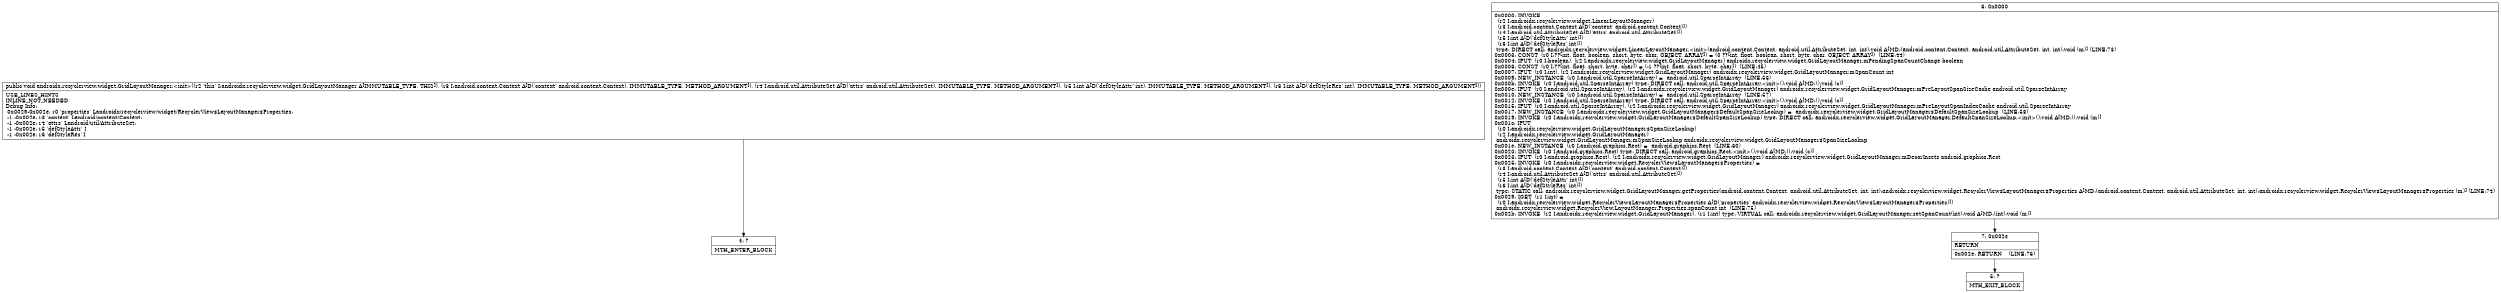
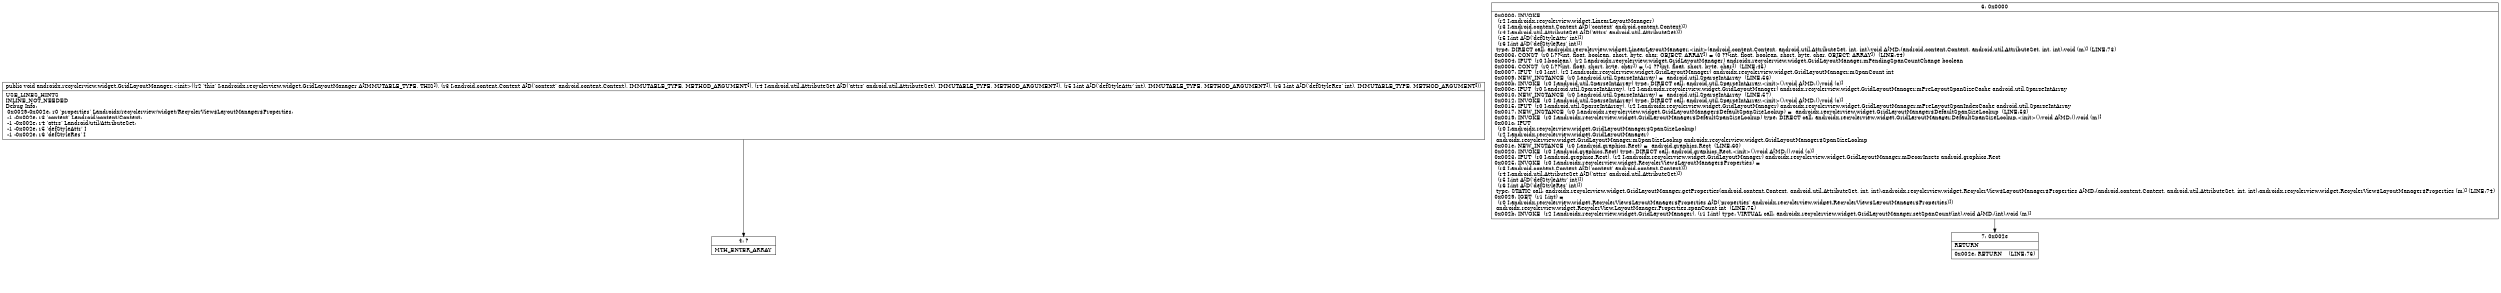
node "4: ?": text "MTH_ENTER_BLOCK" -> "MTH_ENTER_ARRAY"
node "5: ?": removed
